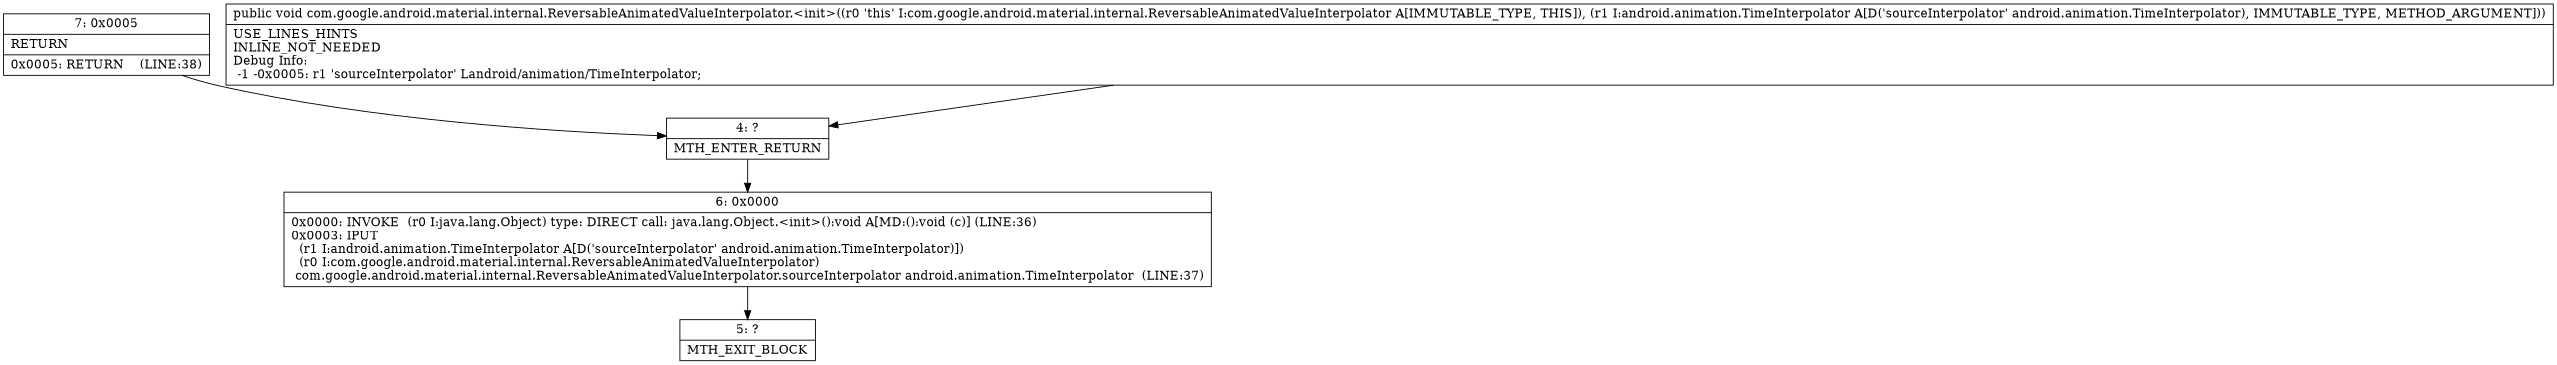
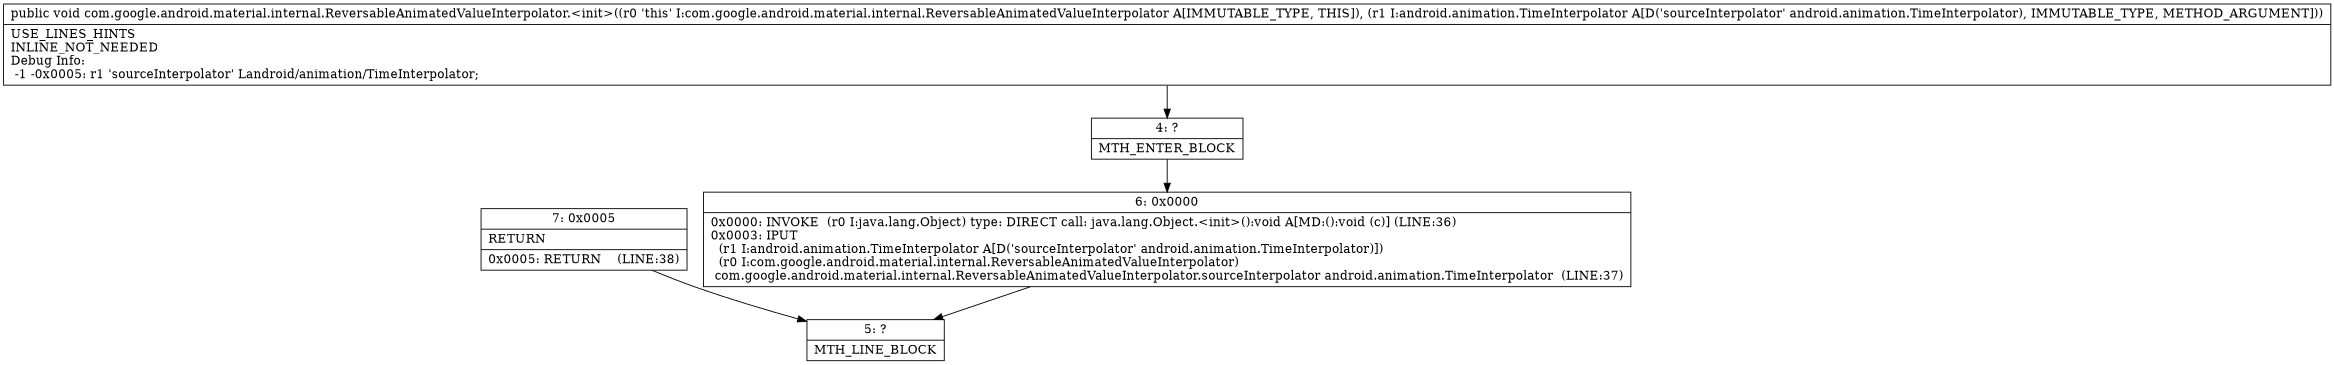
edge "7: 0x0005" -> "4: ?": now "7: 0x0005" -> "5: ?"
node "4: ?": text "MTH_ENTER_RETURN" -> "MTH_ENTER_BLOCK"
node "5: ?": text "MTH_EXIT_BLOCK" -> "MTH_LINE_BLOCK"
